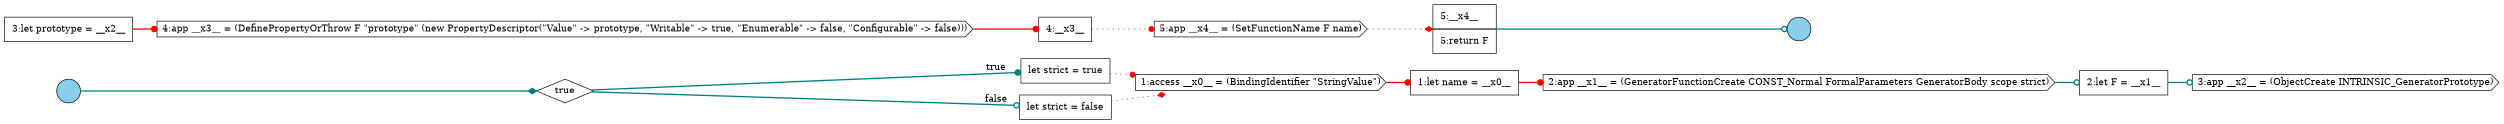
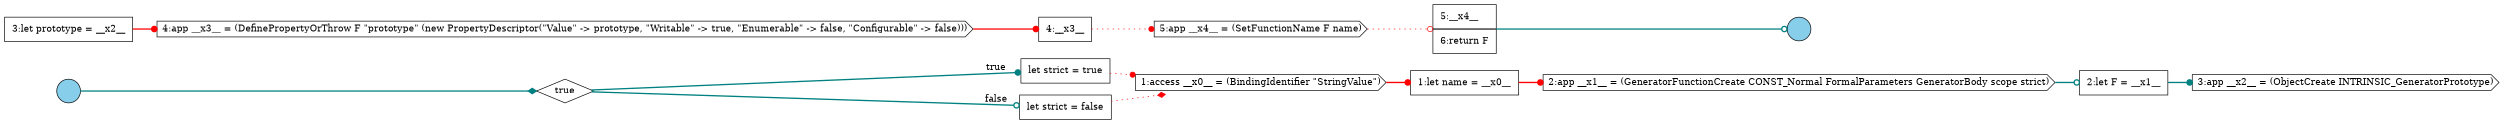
edge "5:app __x4__ = (SetFunctionName F name)" -> "5:__x4__": arrowhead diamond -> odot
node "5:__x4__": text "5:return F" -> "6:return F"
edge "2:let F = __x1__" -> "3:app __x2__ = (ObjectCreate INTRINSIC_GeneratorPrototype)": arrowhead odot -> dot
